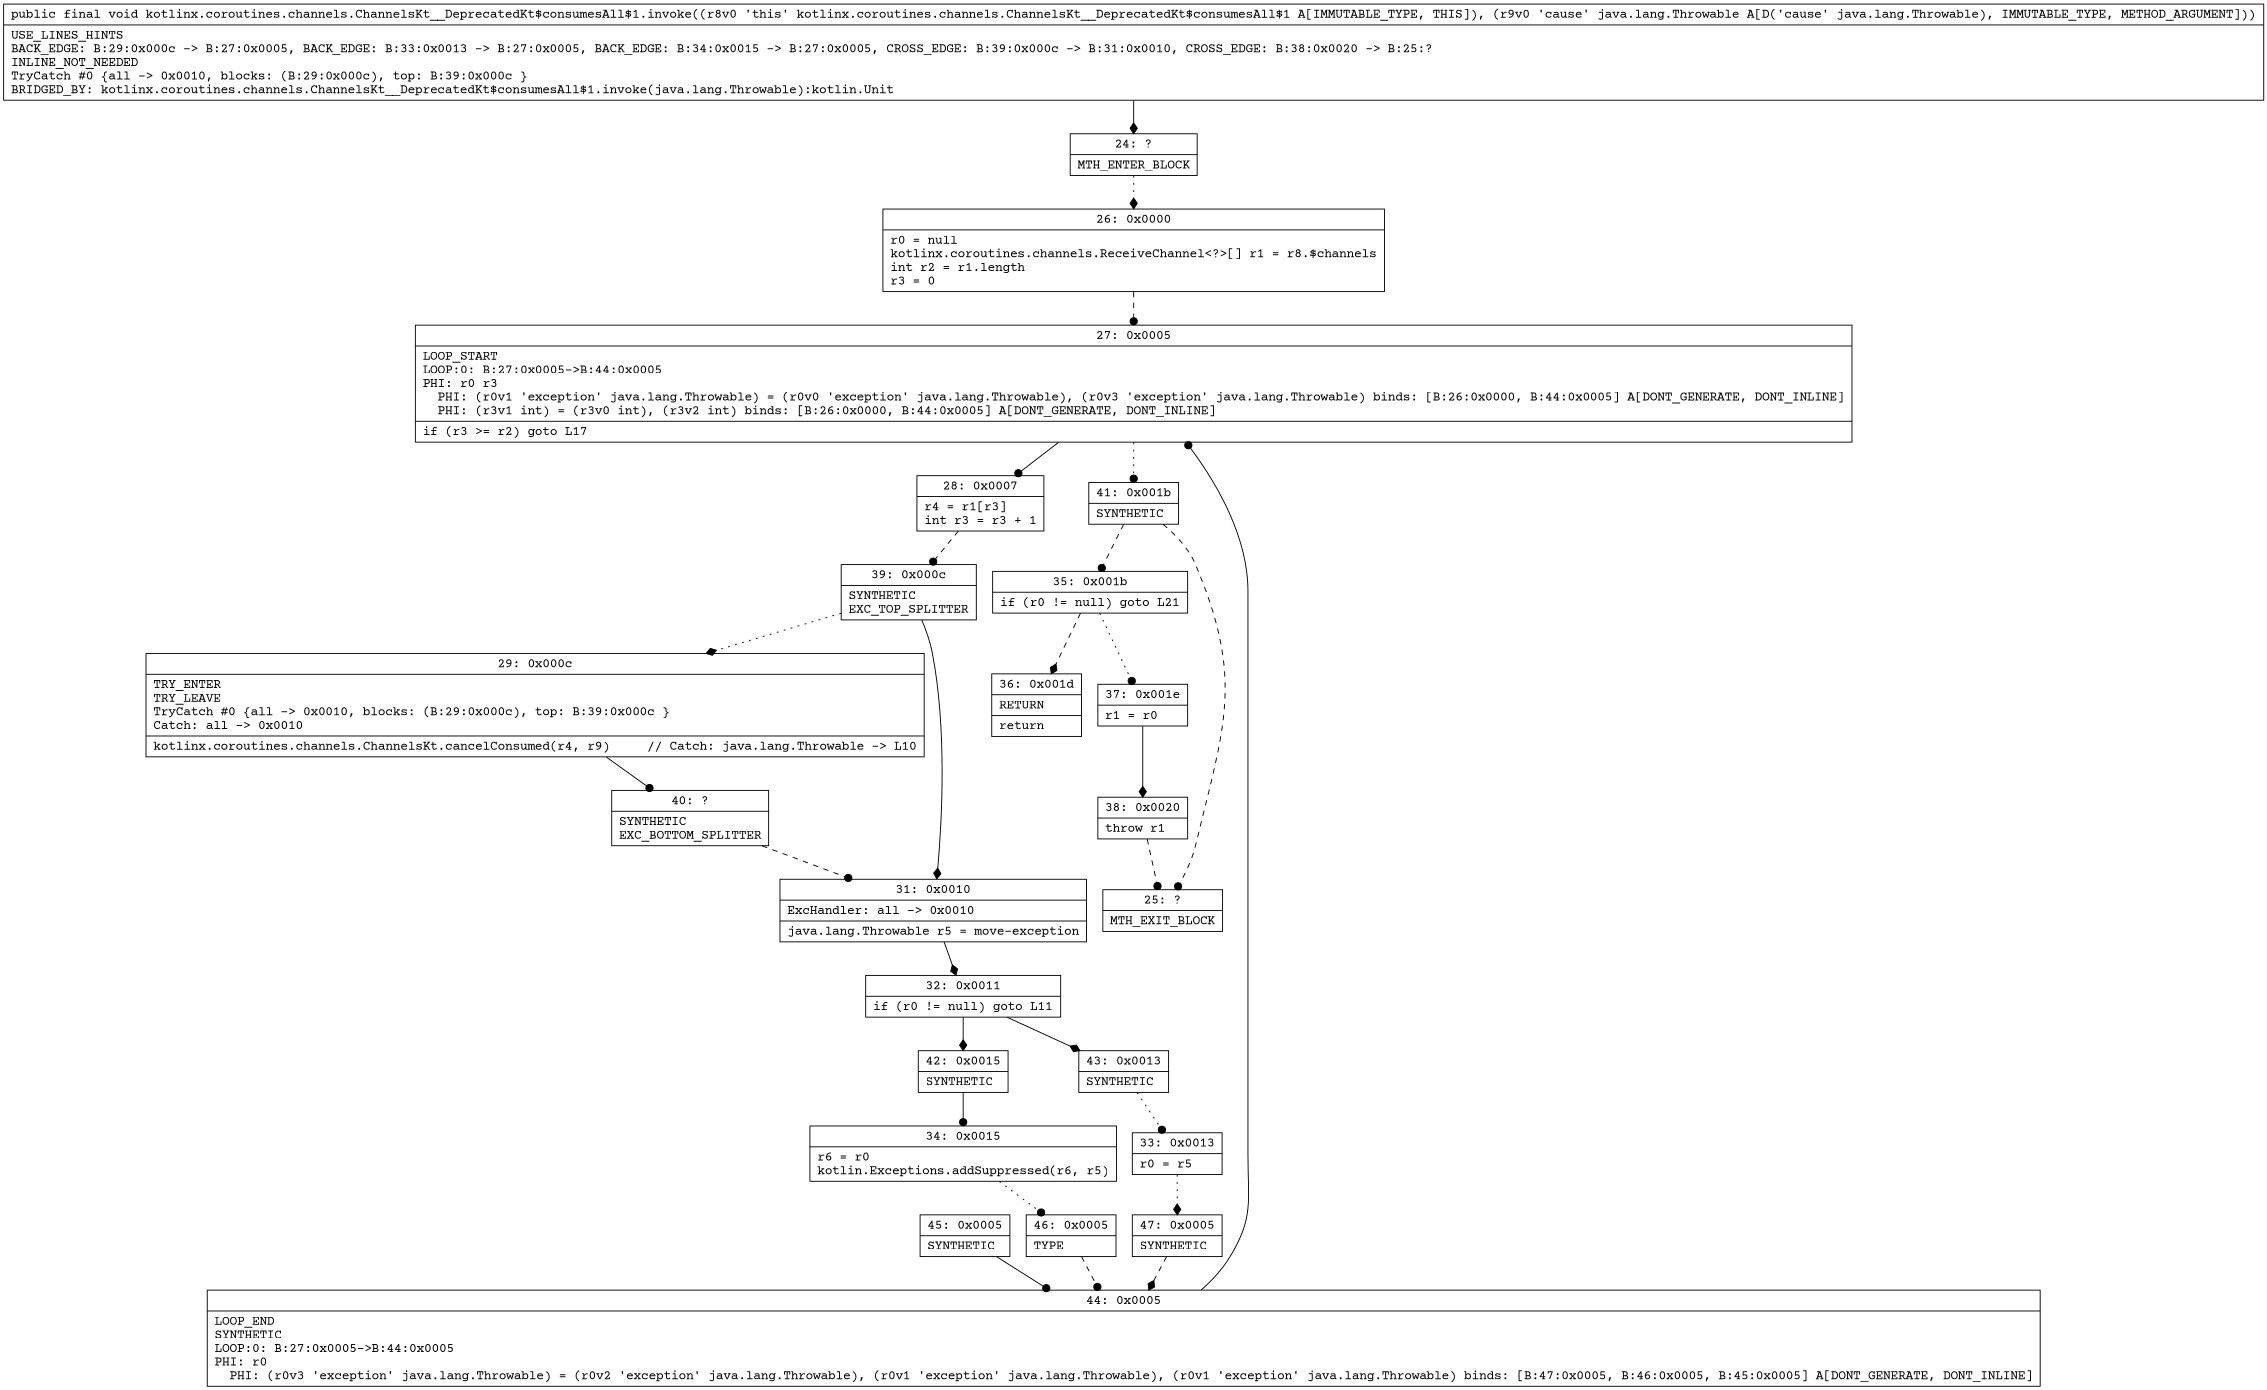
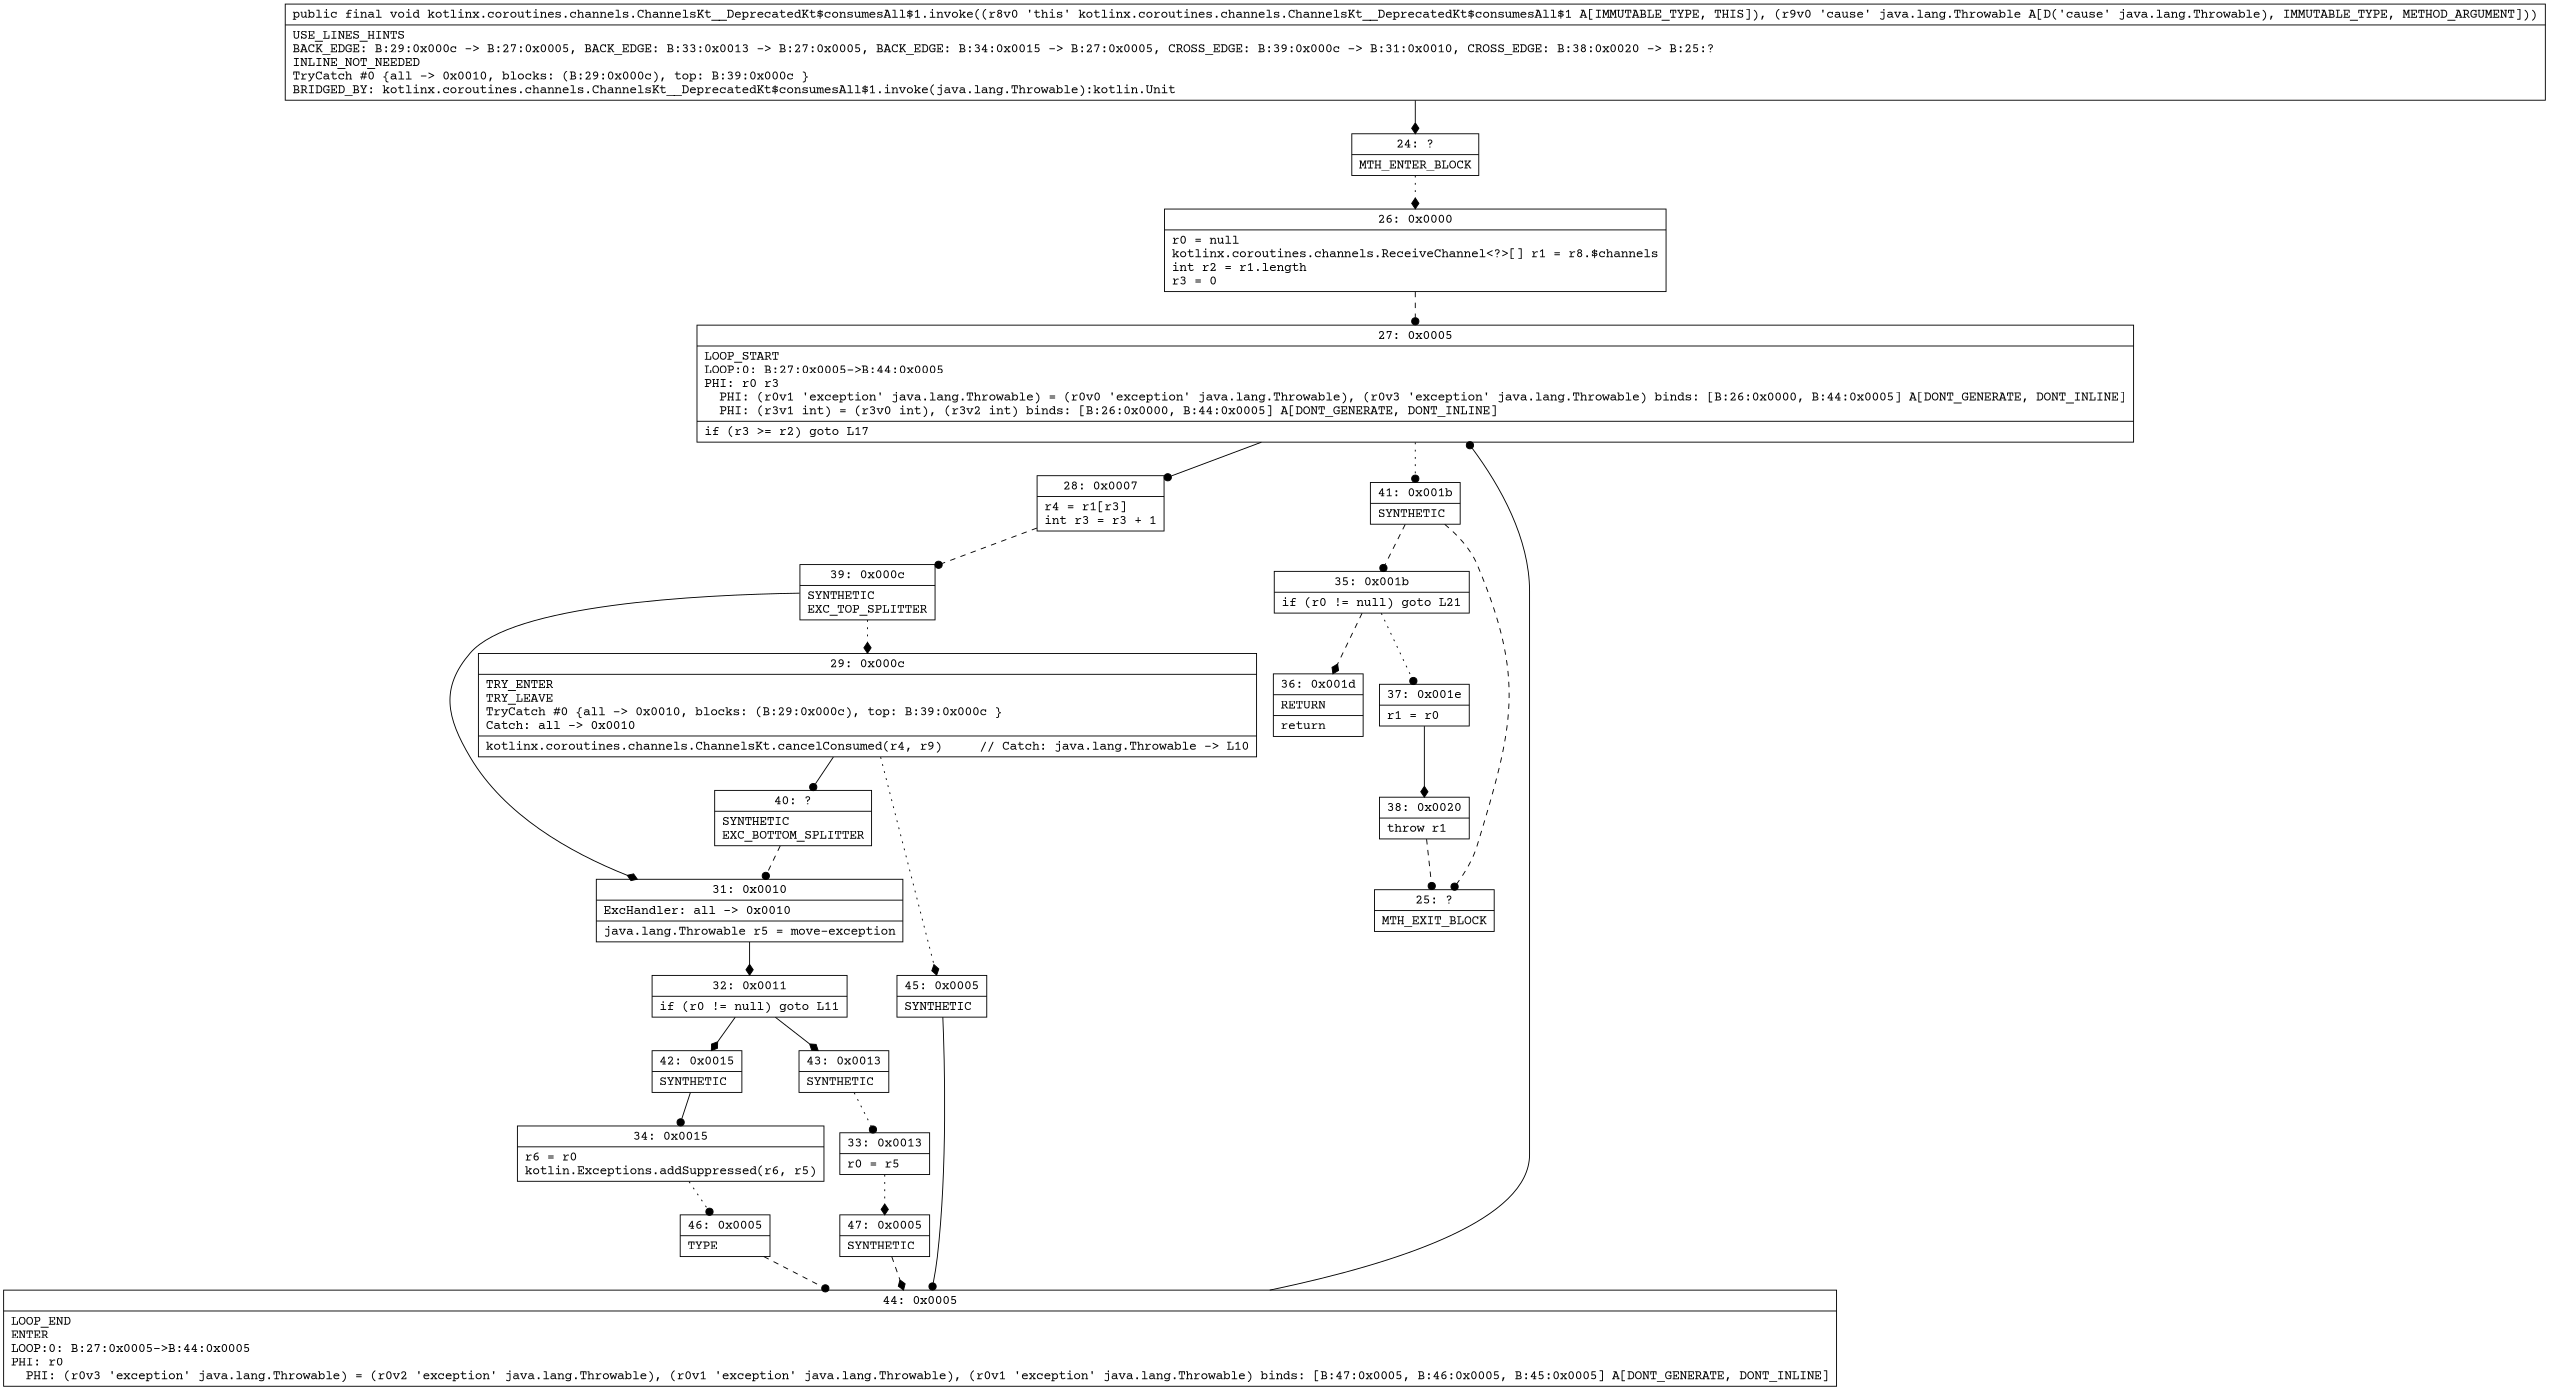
edge "29: 0x000c" -> "45: 0x0005": added
node "44: 0x0005": text "SYNTHETIC" -> "ENTER"
